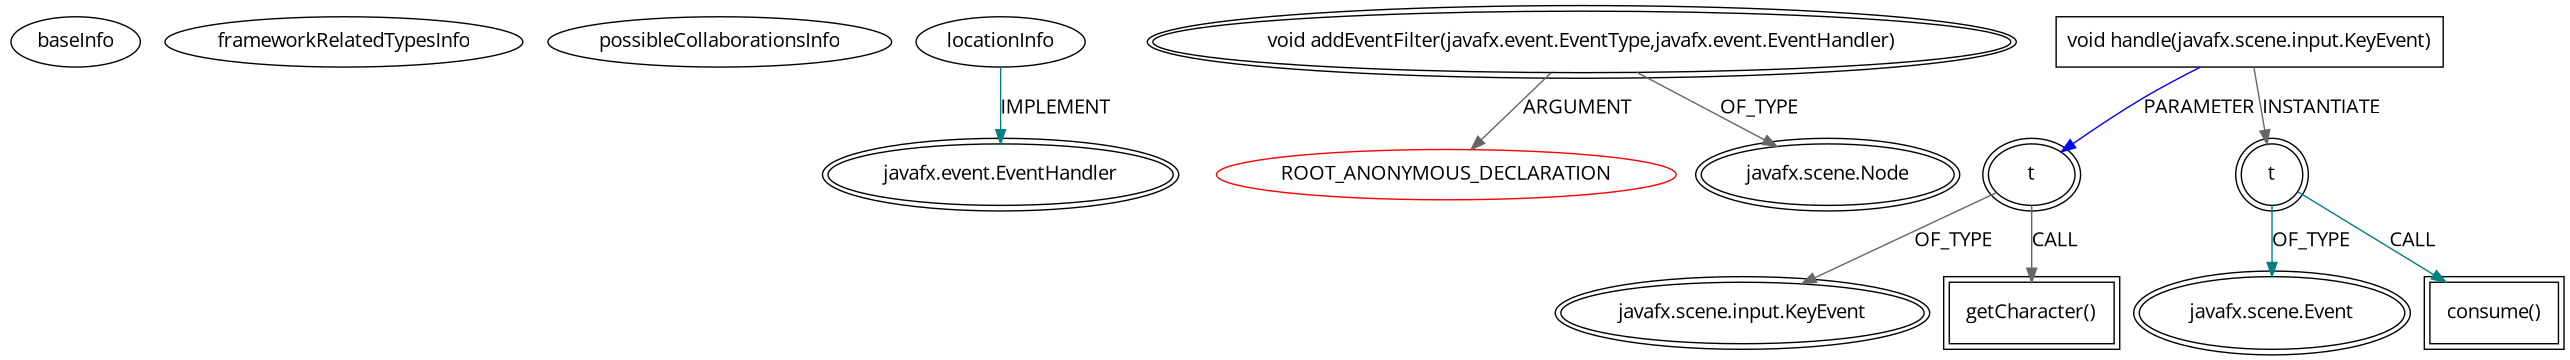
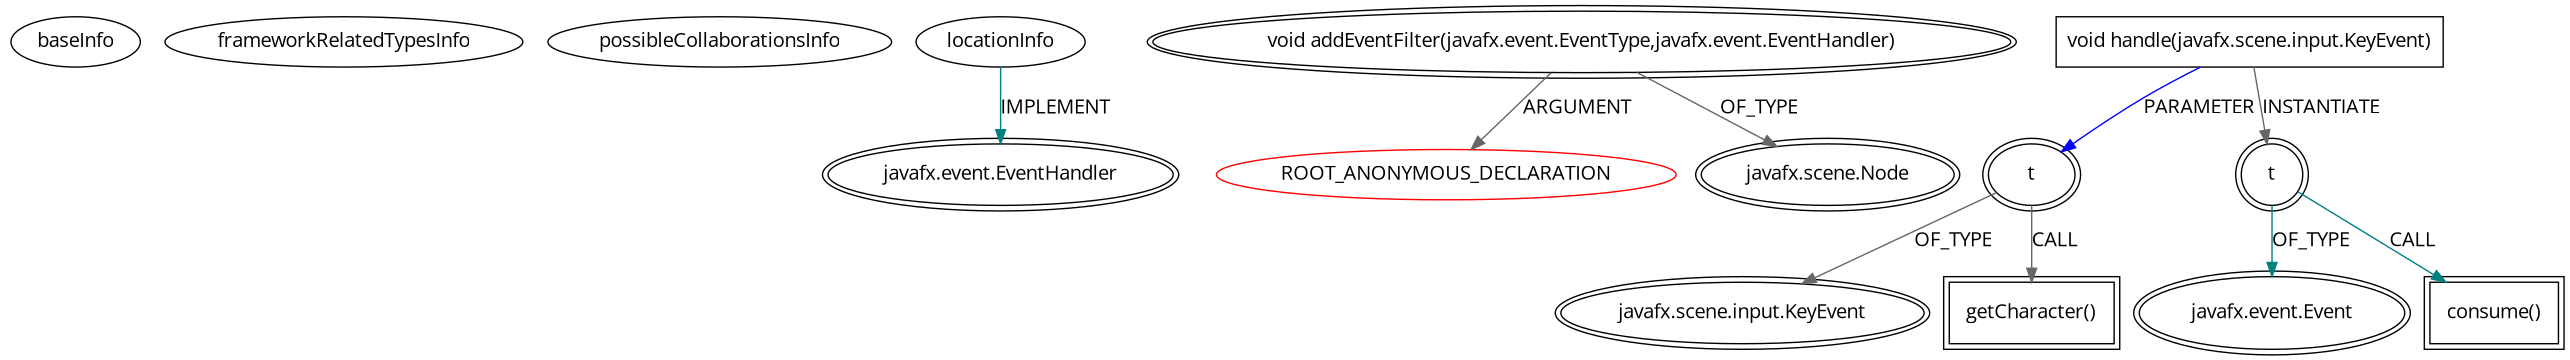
node "javafx.scene.Event": label "javafx.scene.Event" -> "javafx.event.Event"
